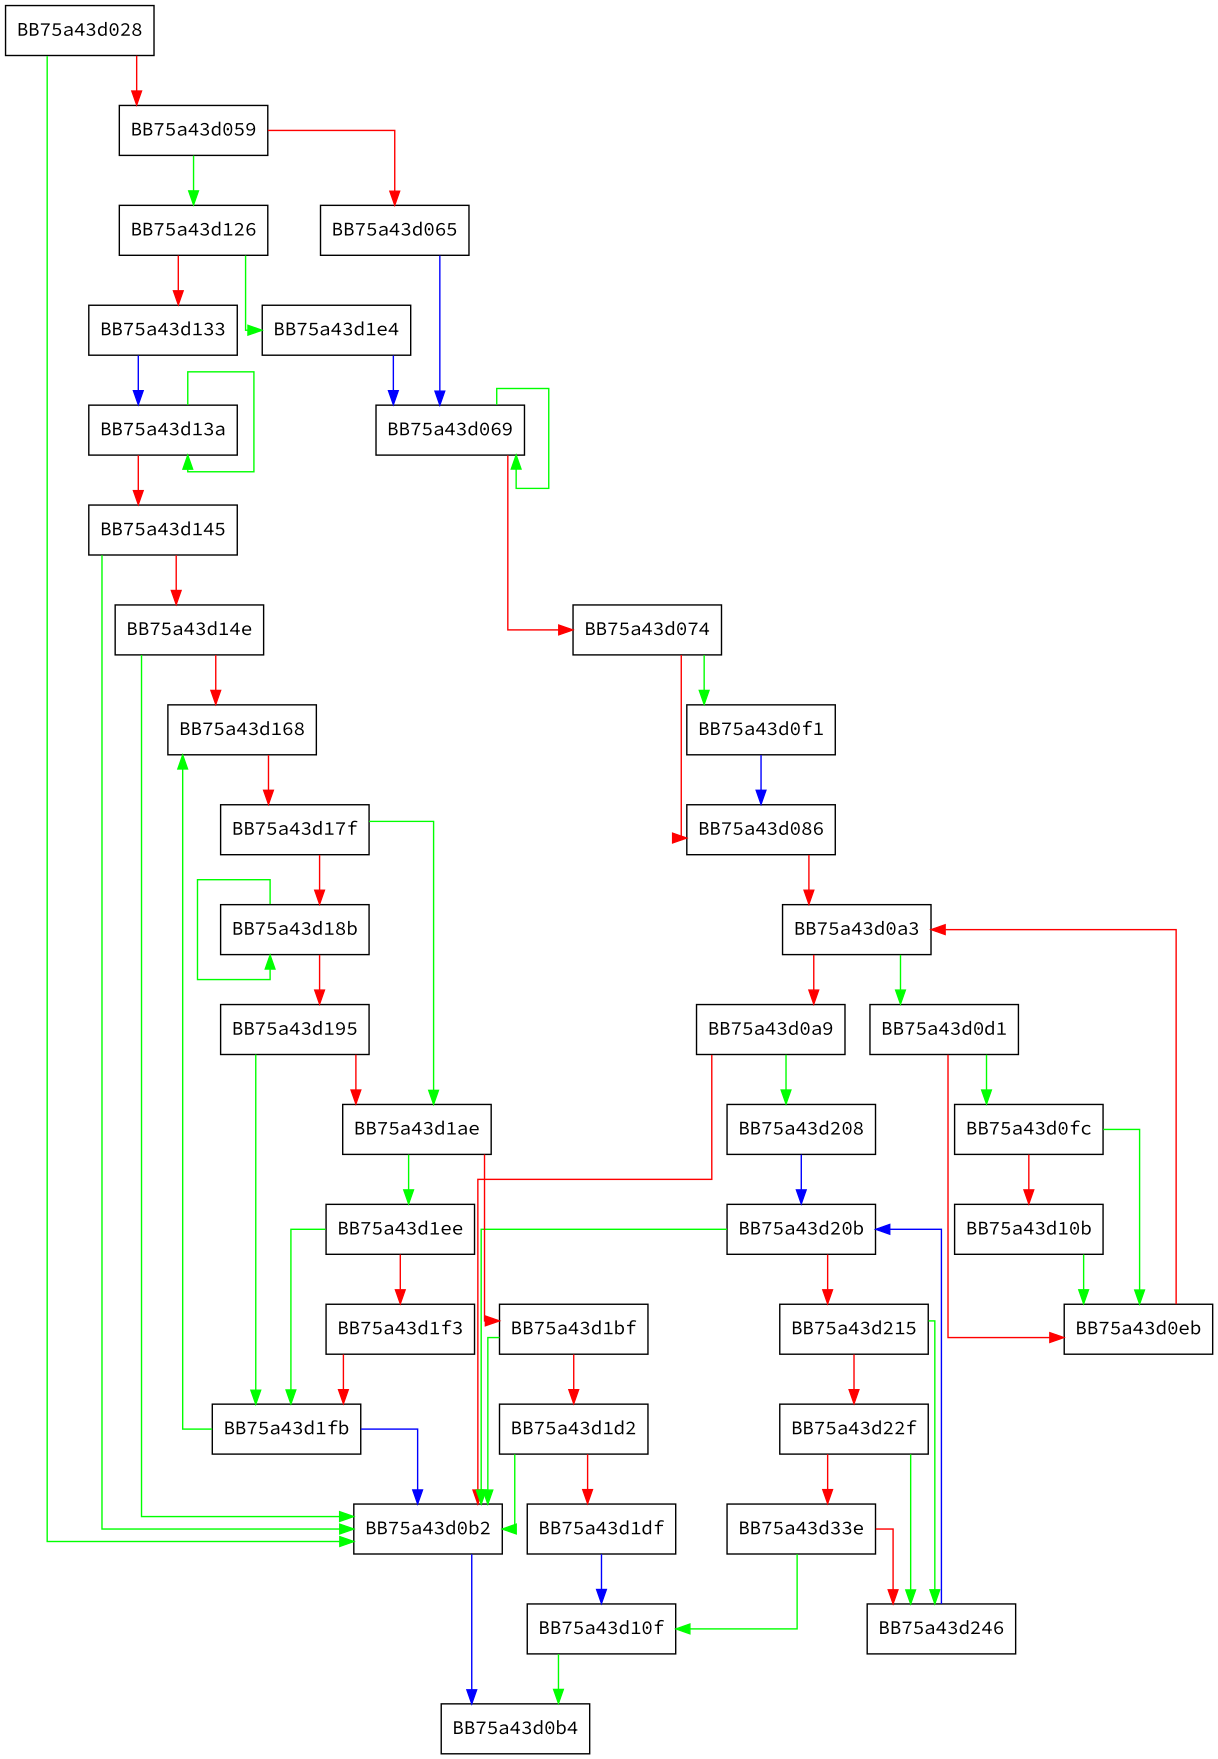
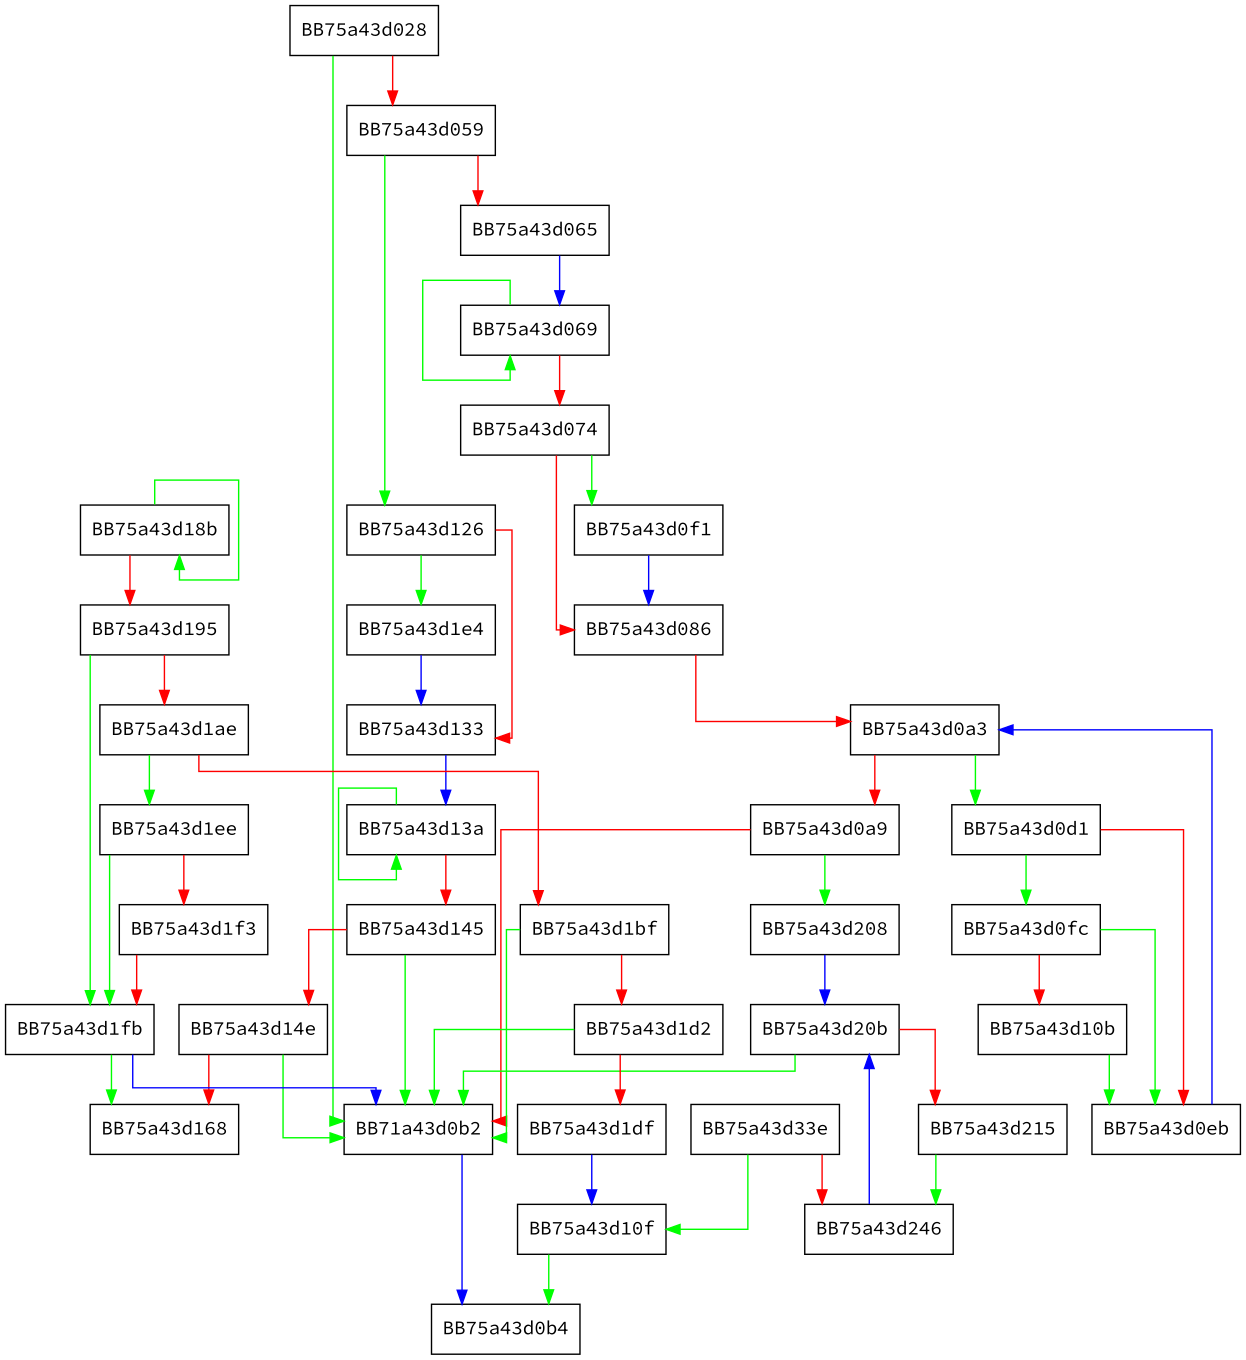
edge "BB75a43d1e4" -> "BB75a43d069": now "BB75a43d1e4" -> "BB75a43d133"
node "BB75a43d17f": removed
edge "BB75a43d0eb" -> "BB75a43d0a3": color red -> blue
node "BB75a43d22f": removed
node "BB75a43d0b2": label "BB75a43d0b2" -> "BB71a43d0b2"
